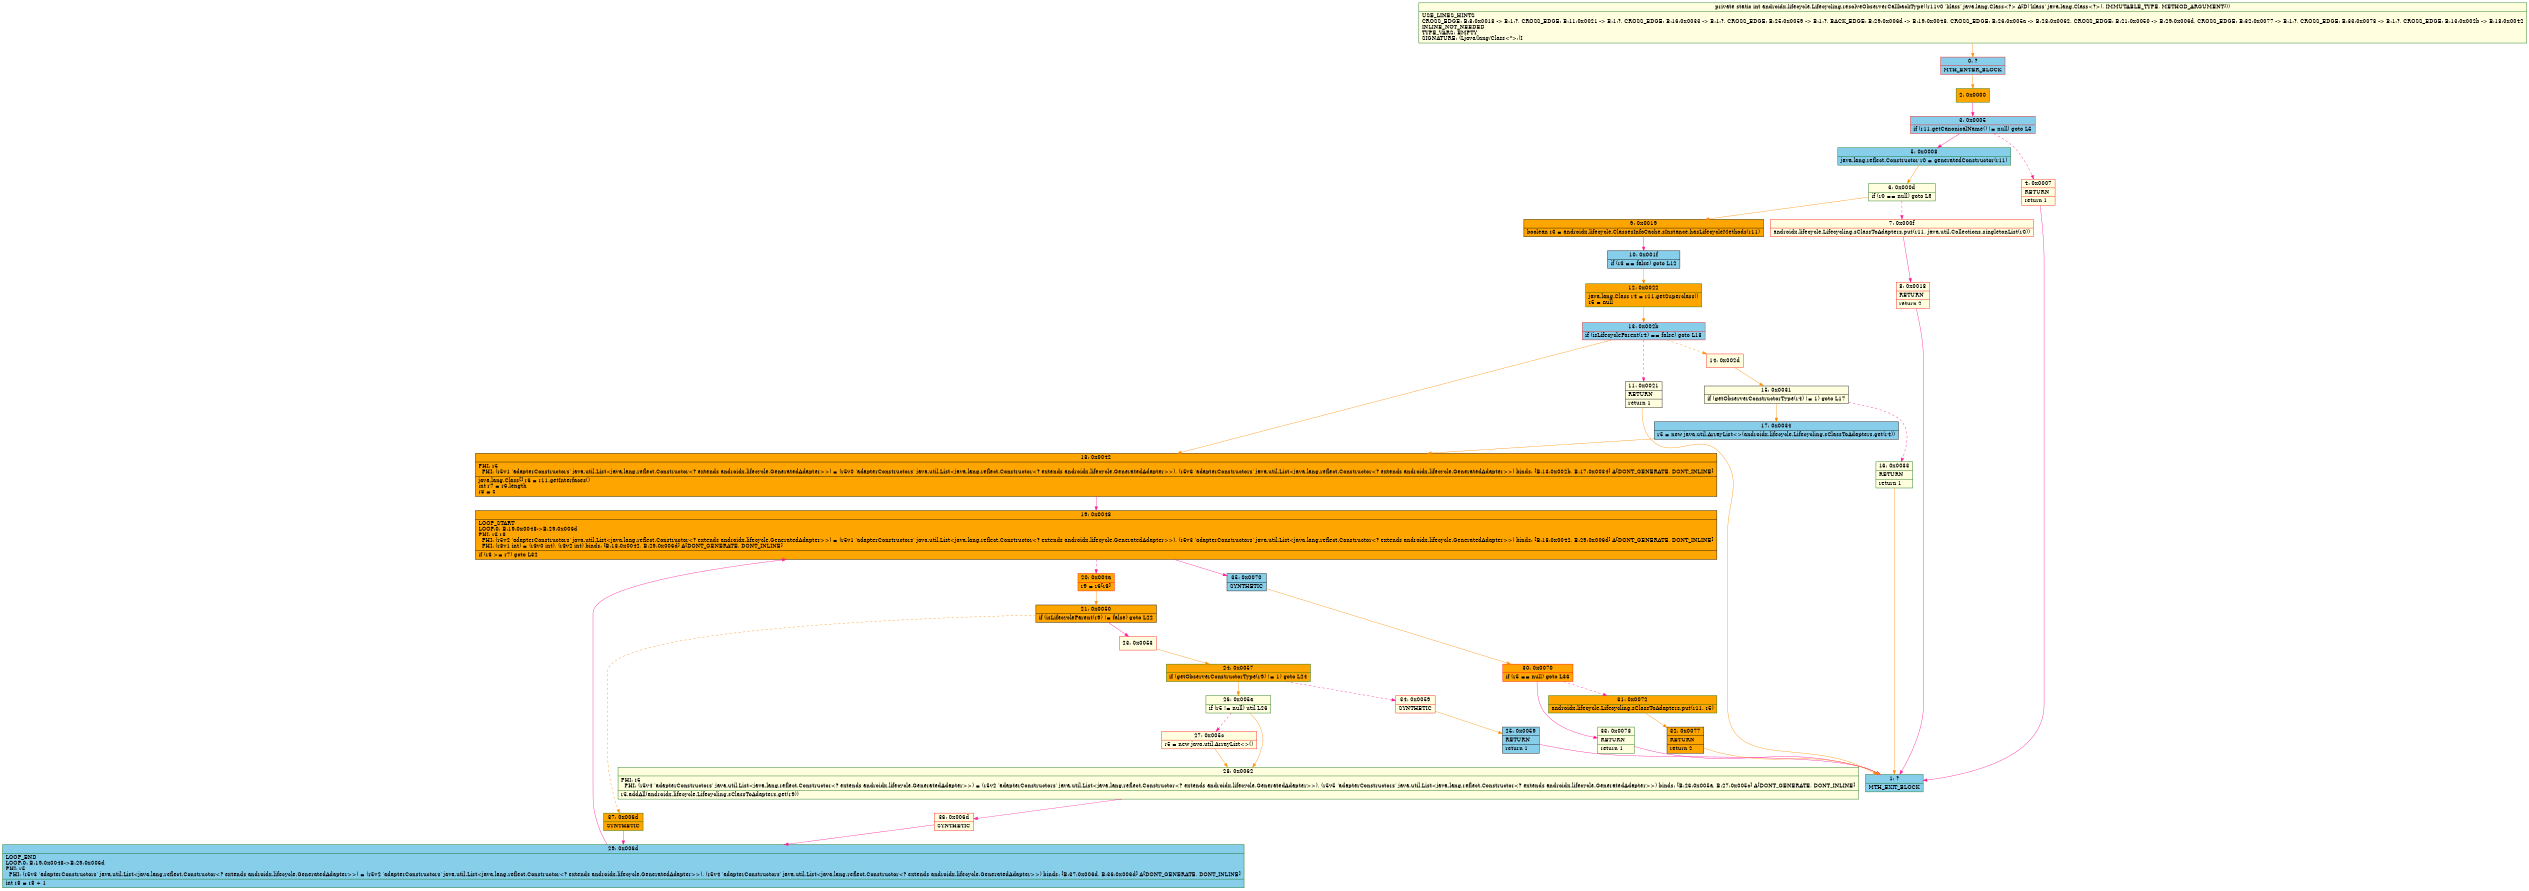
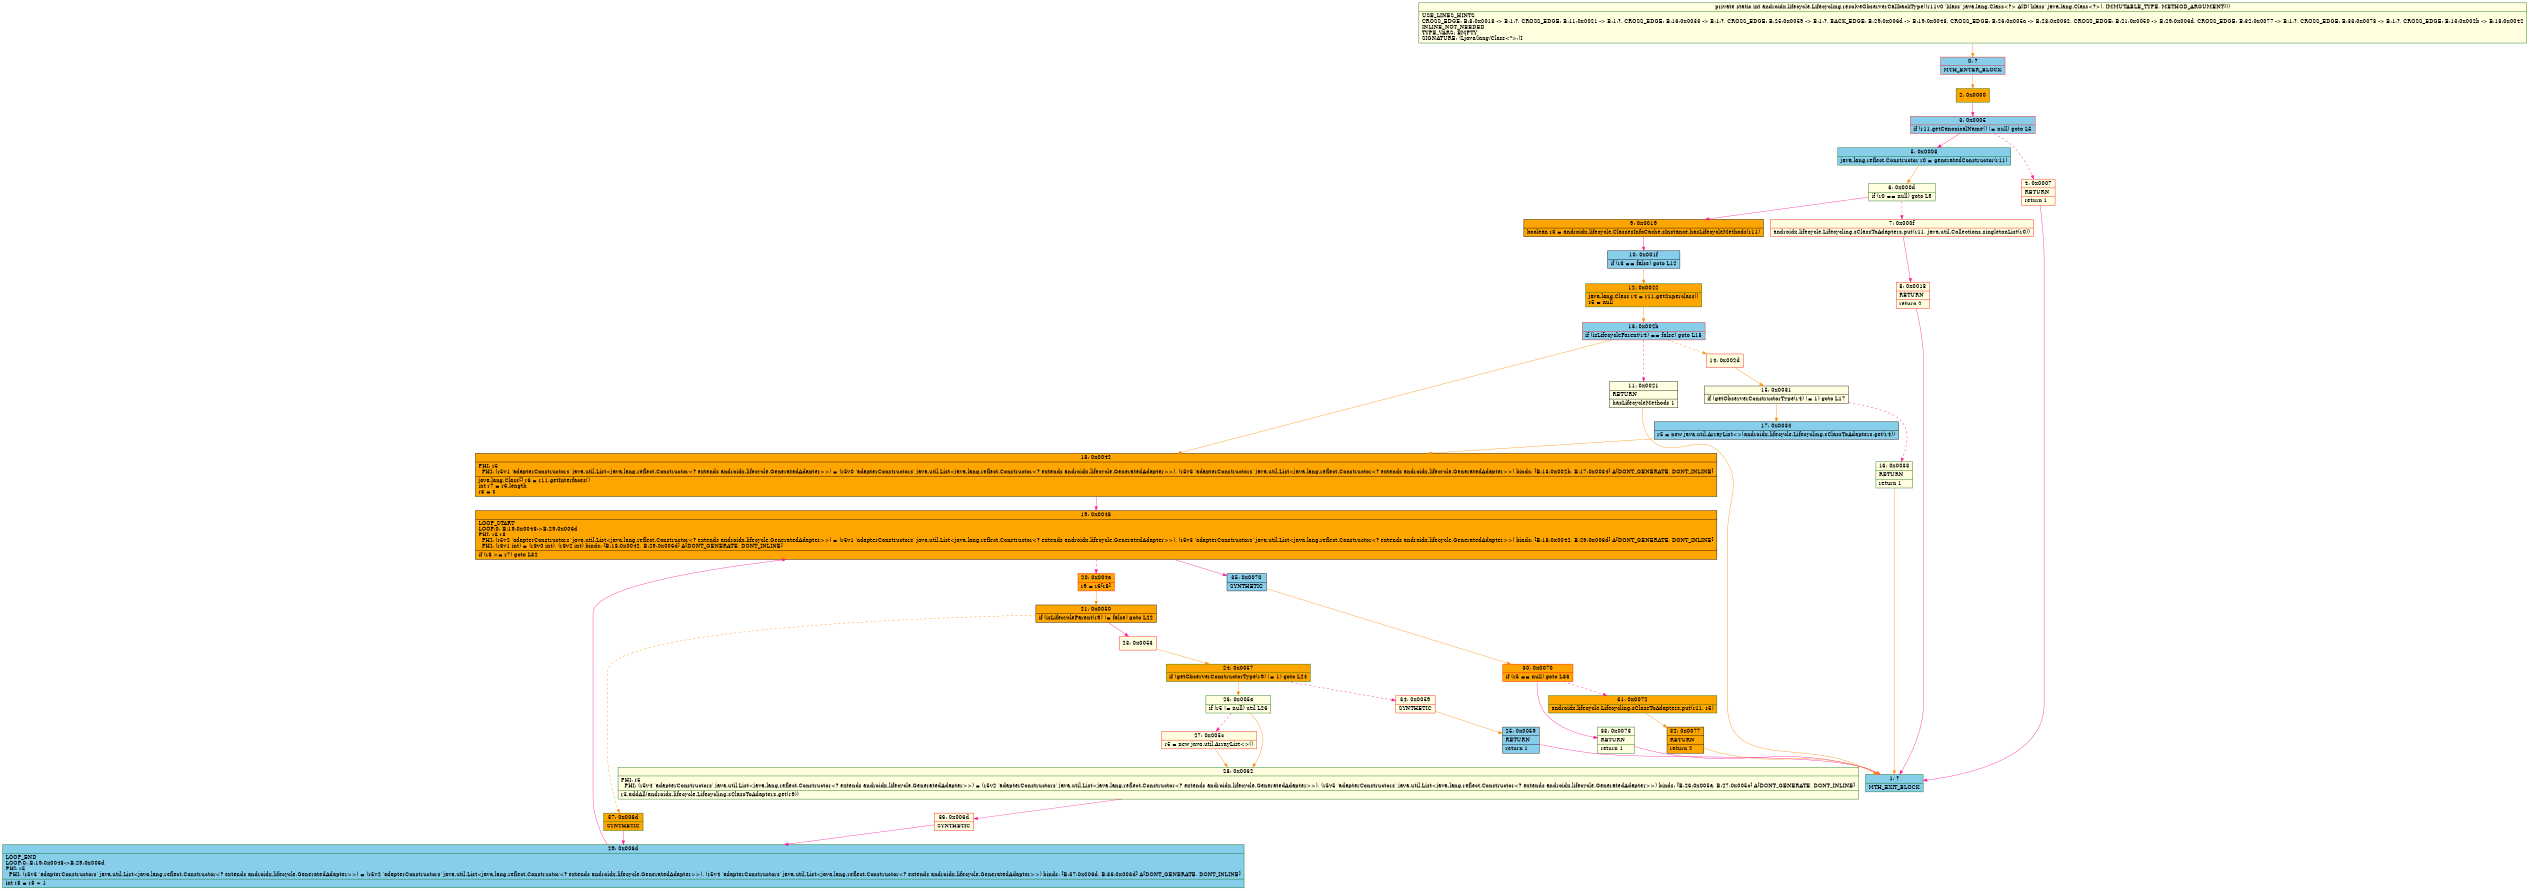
edge "6: 0x000d" -> "9: 0x0019": color darkorange -> deeppink
node "11: 0x0021": text "return 1" -> "hasLifecycleMethods 1"
